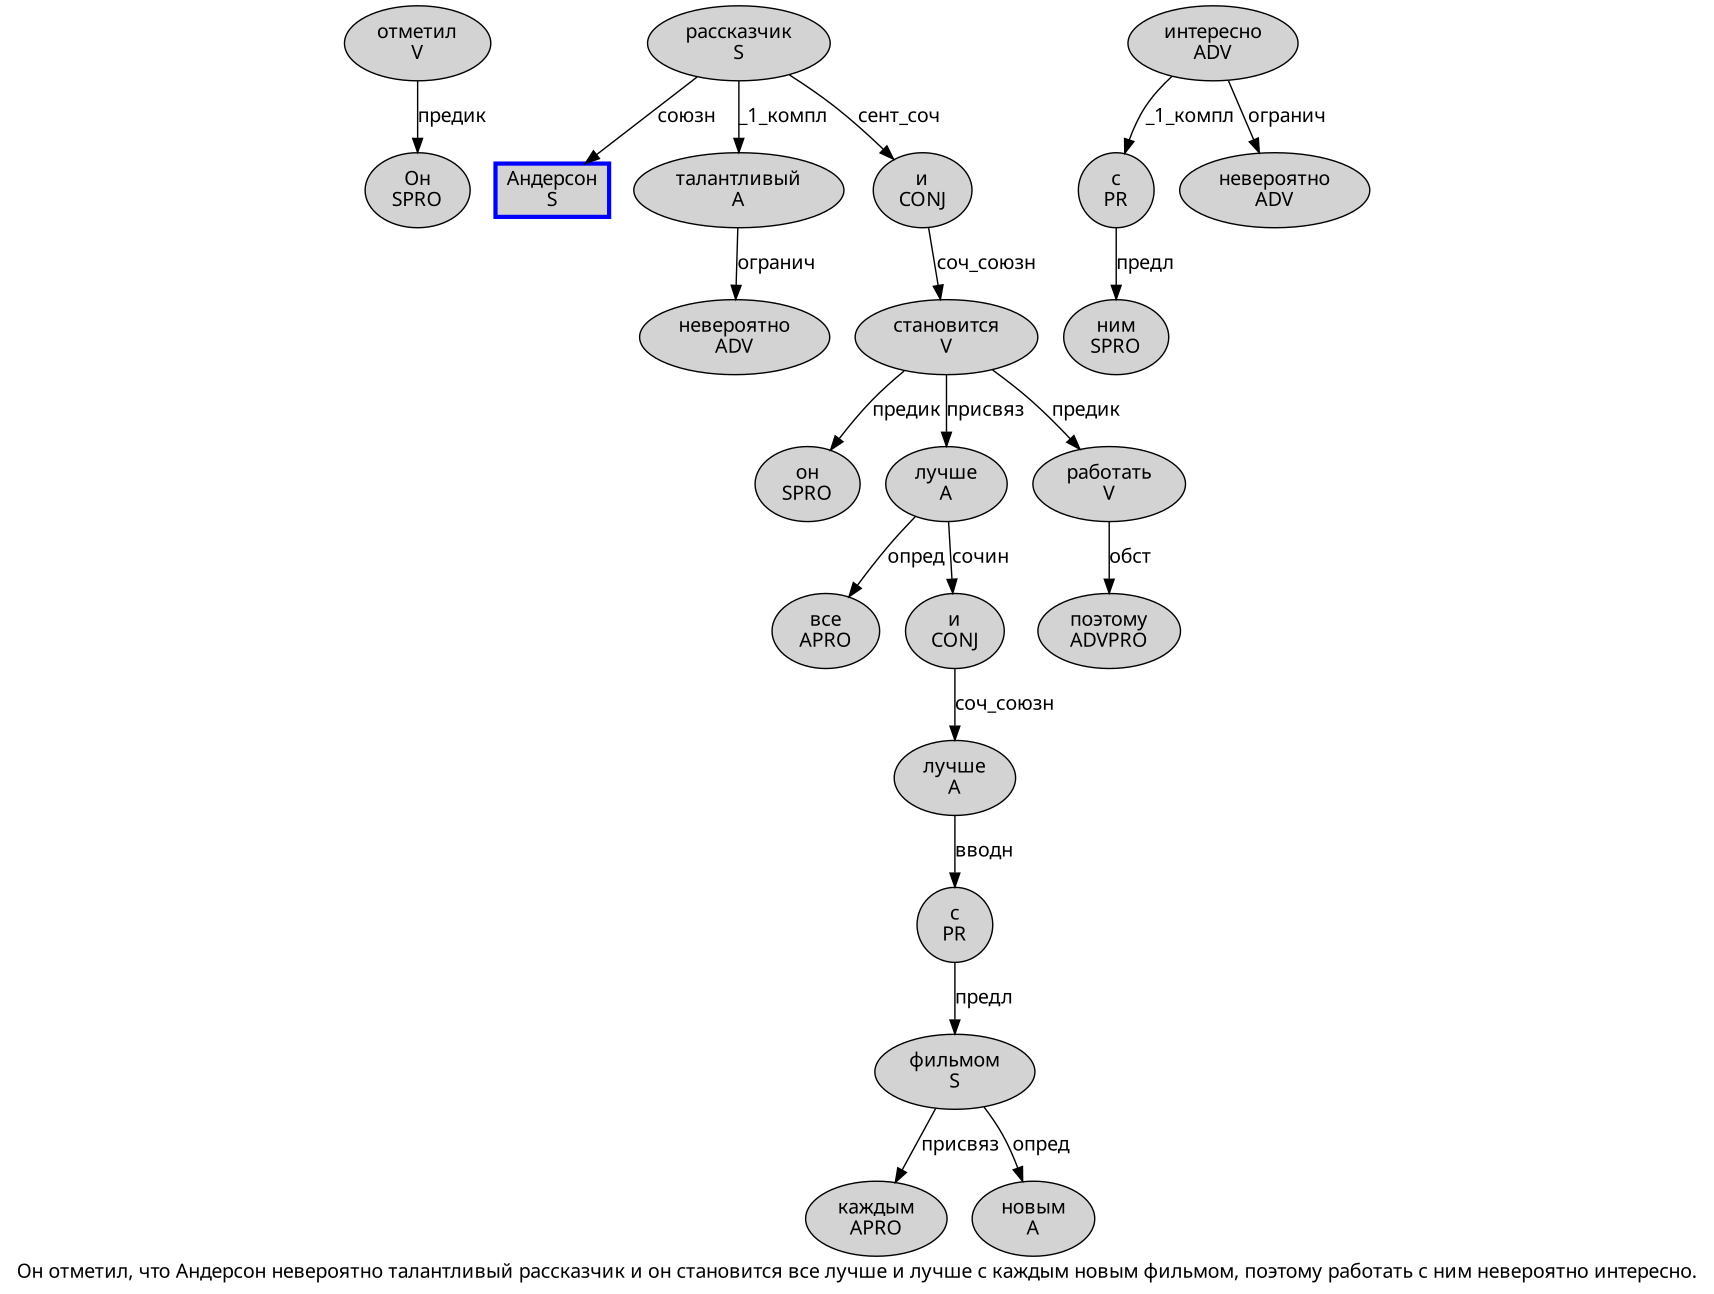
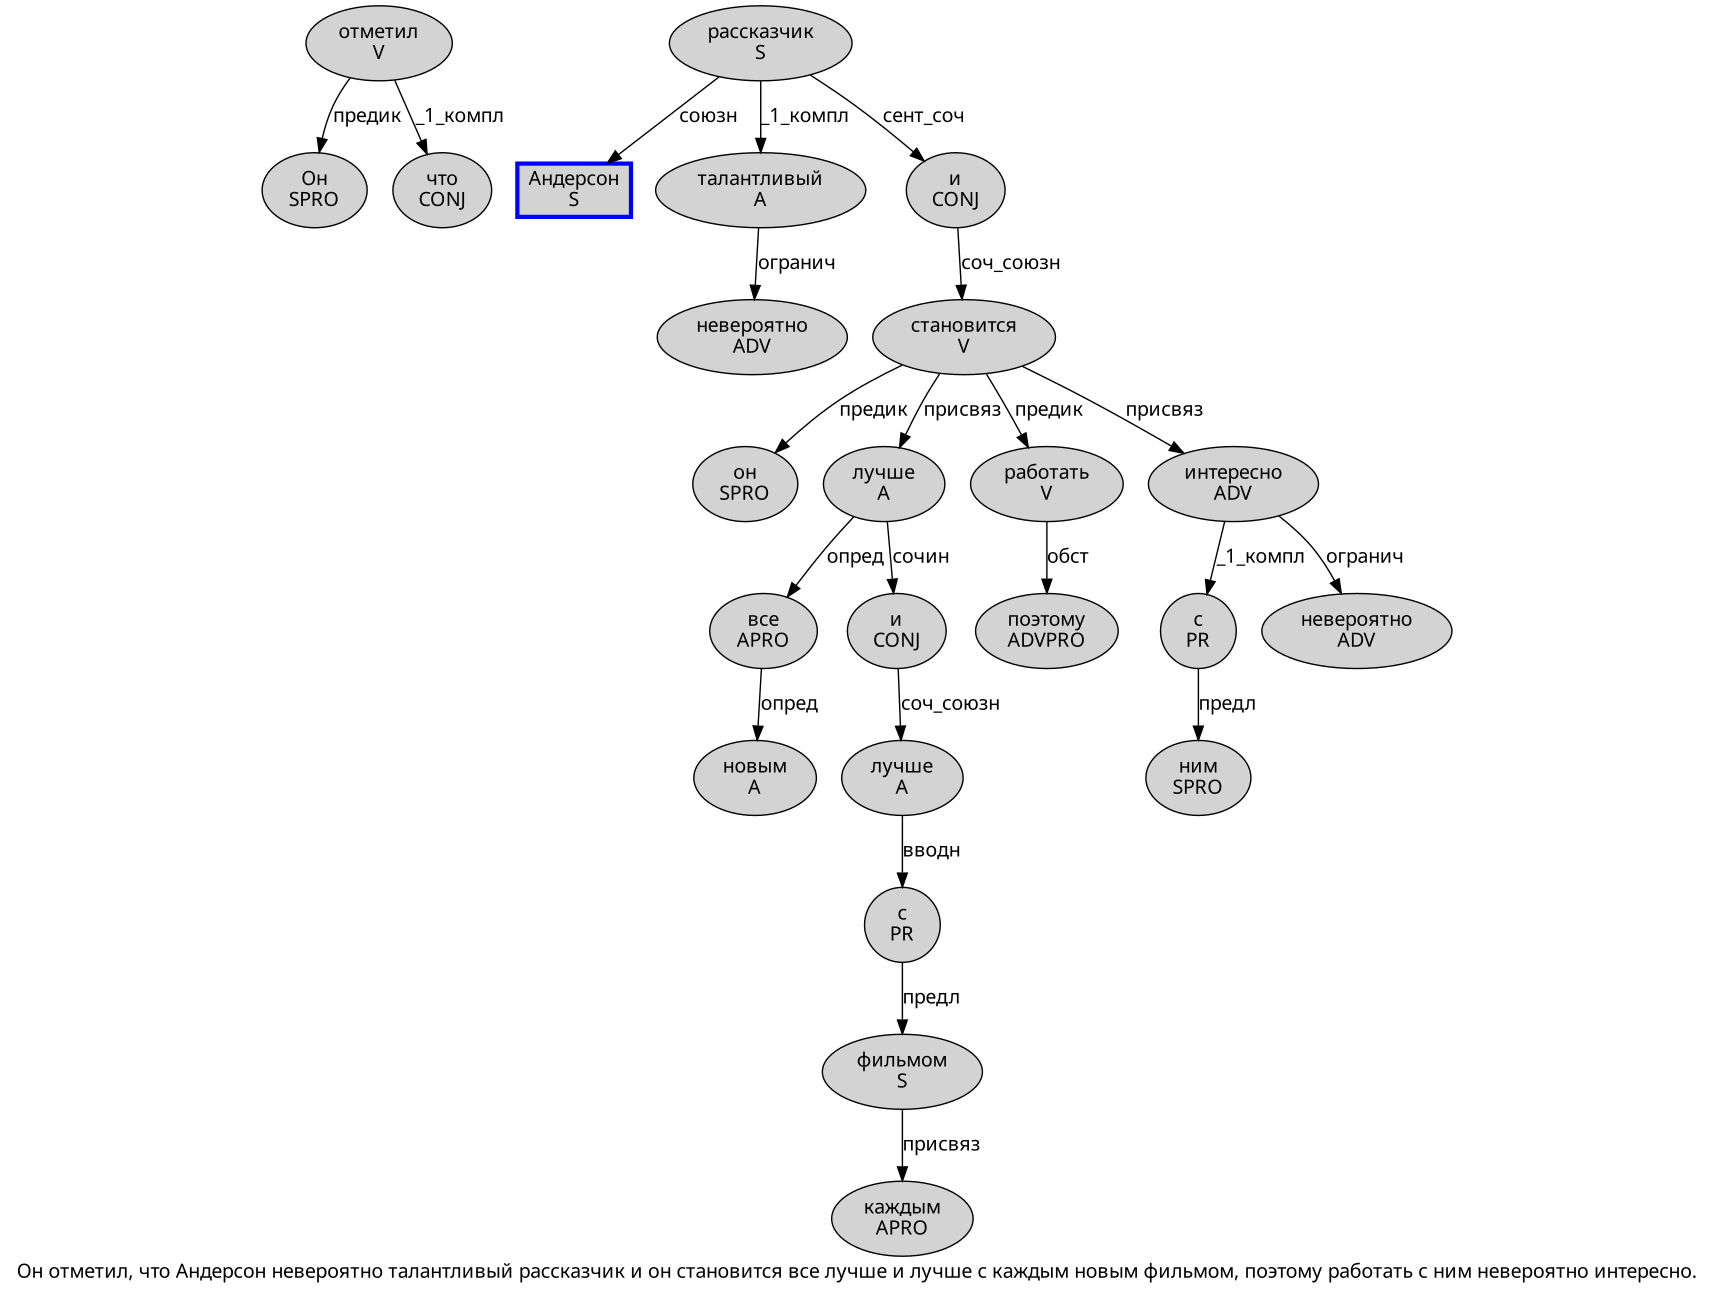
node "что CONJ": added
edge "становится V" -> "интересно ADV": added, label "присвяз"
edge "фильмом S" -> "новым A": now "все APRO" -> "новым A"
